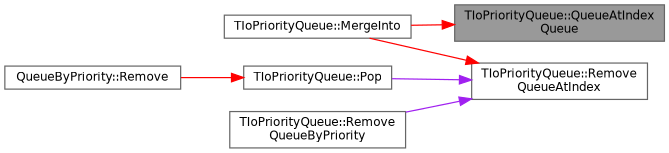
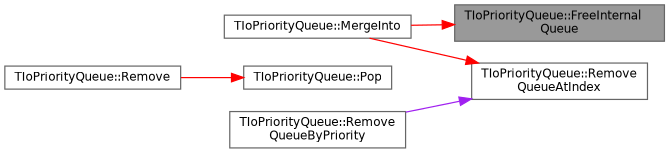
node "TIoPriorityQueue::QueueAtIndex Queue": label "TIoPriorityQueue::QueueAtIndex Queue" -> "TIoPriorityQueue::FreeInternal Queue"
node "QueueByPriority::Remove": label "QueueByPriority::Remove" -> "TIoPriorityQueue::Remove"
edge "TIoPriorityQueue::Pop" -> "TIoPriorityQueue::Remove QueueAtIndex": removed
